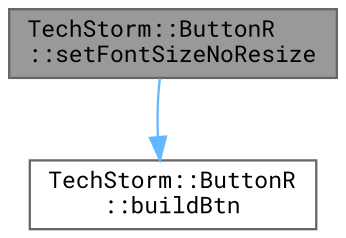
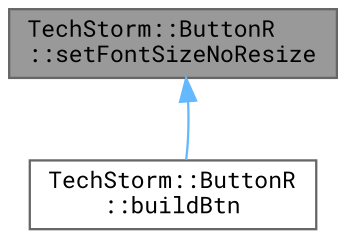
edge "TechStorm::ButtonR ::setFontSizeNoResize" -> "TechStorm::ButtonR ::buildBtn": reversed
